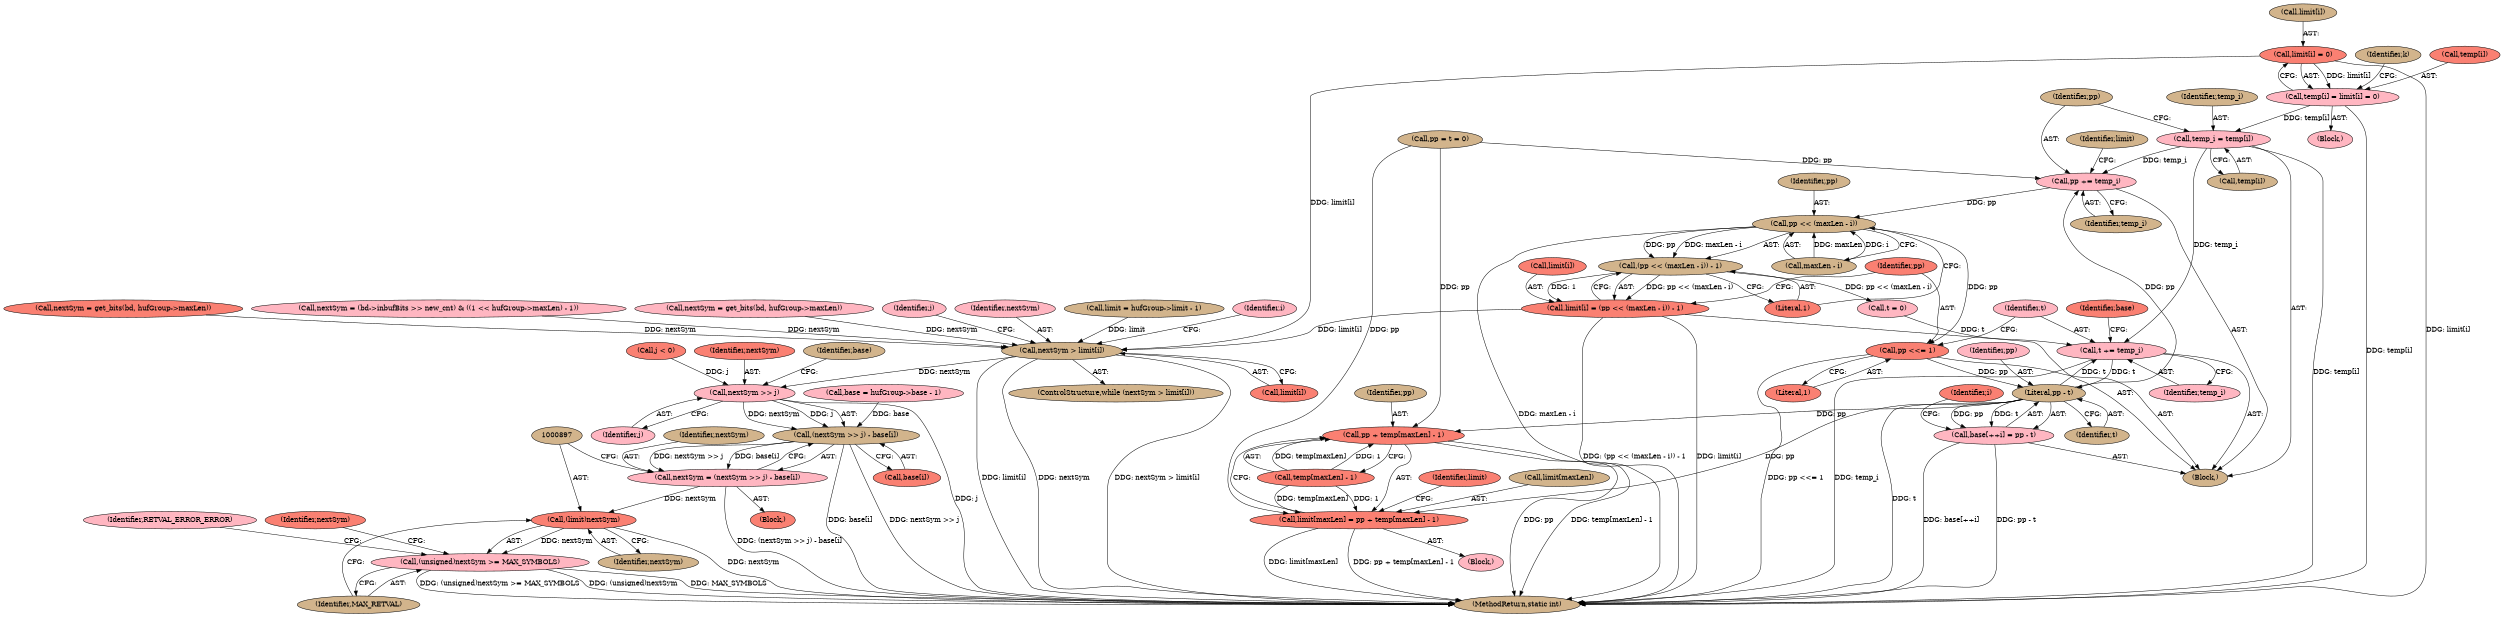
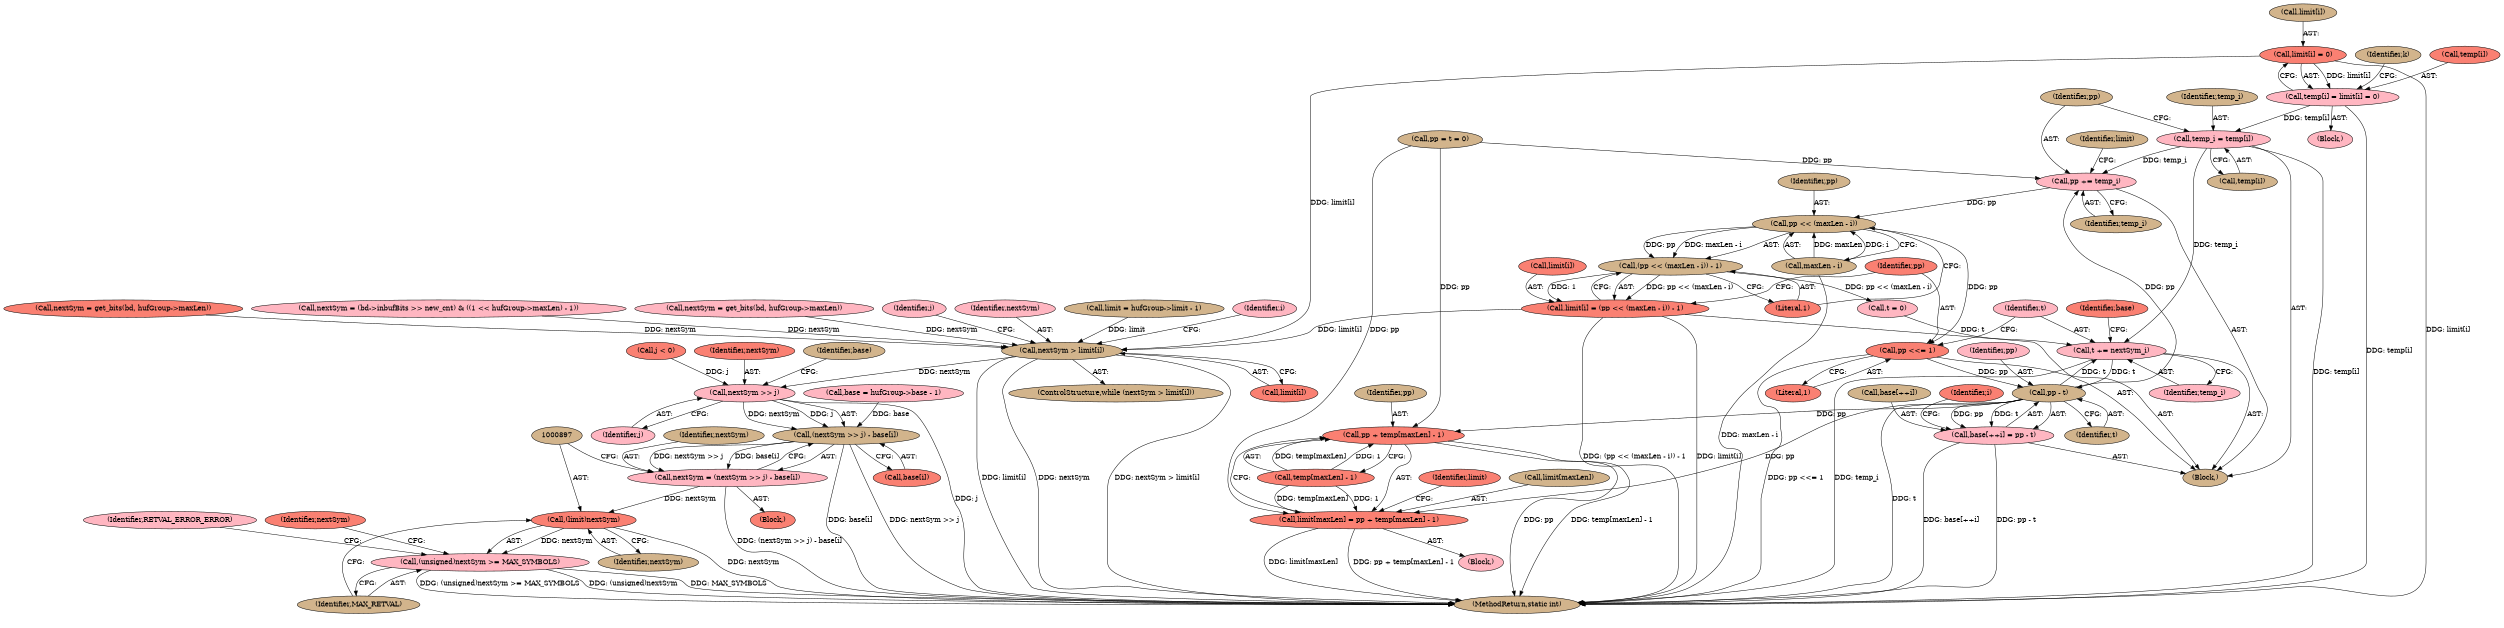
node "(Call,t += temp_i)": label "(Call,t += temp_i)" -> "(Call,t += nextSym_i)"
edge "(Call,pp << (maxLen - i))" -> "(MethodReturn,static int)": now "(Call,maxLen - i)" -> "(MethodReturn,static int)"
node "(Call,base[++i])": added
node "(Literal,pp - t)": label "(Literal,pp - t)" -> "(Call,pp - t)"
